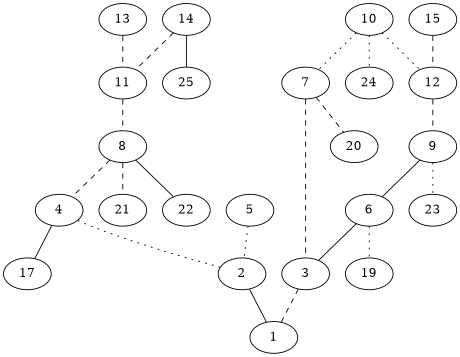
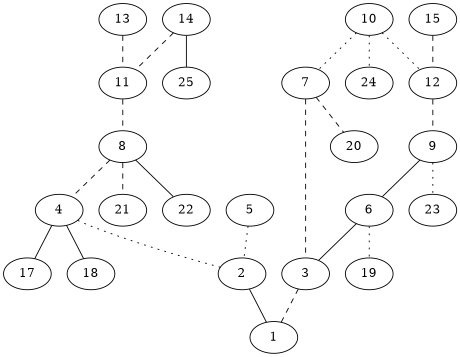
node "18": added
